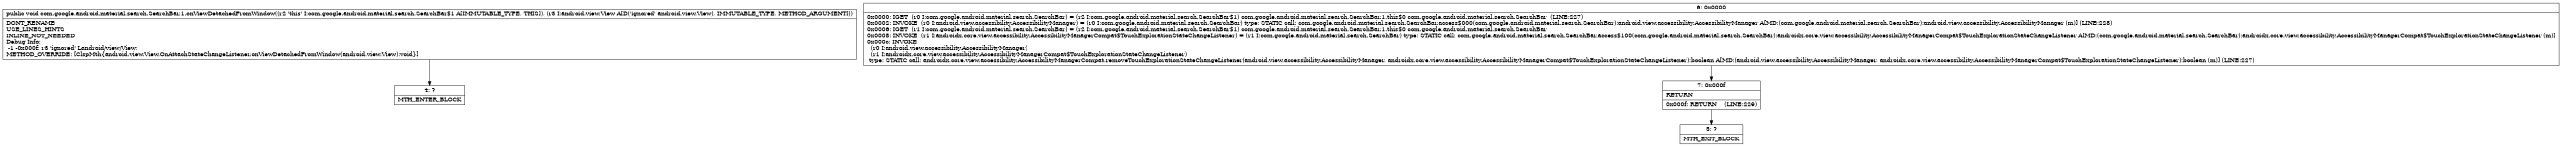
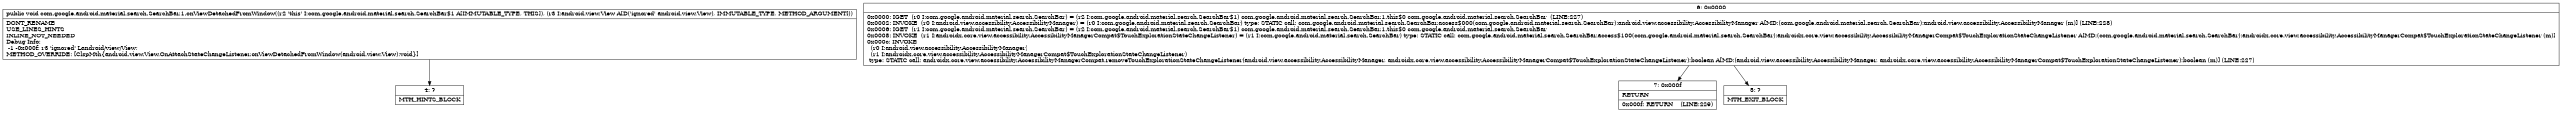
node "4: ?": text "MTH_ENTER_BLOCK" -> "MTH_HINTS_BLOCK"
edge "7: 0x000f" -> "5: ?": now "6: 0x0000" -> "5: ?"
